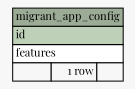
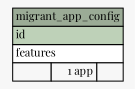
node "migrant_app_config": text "1 row" -> "1 app"
